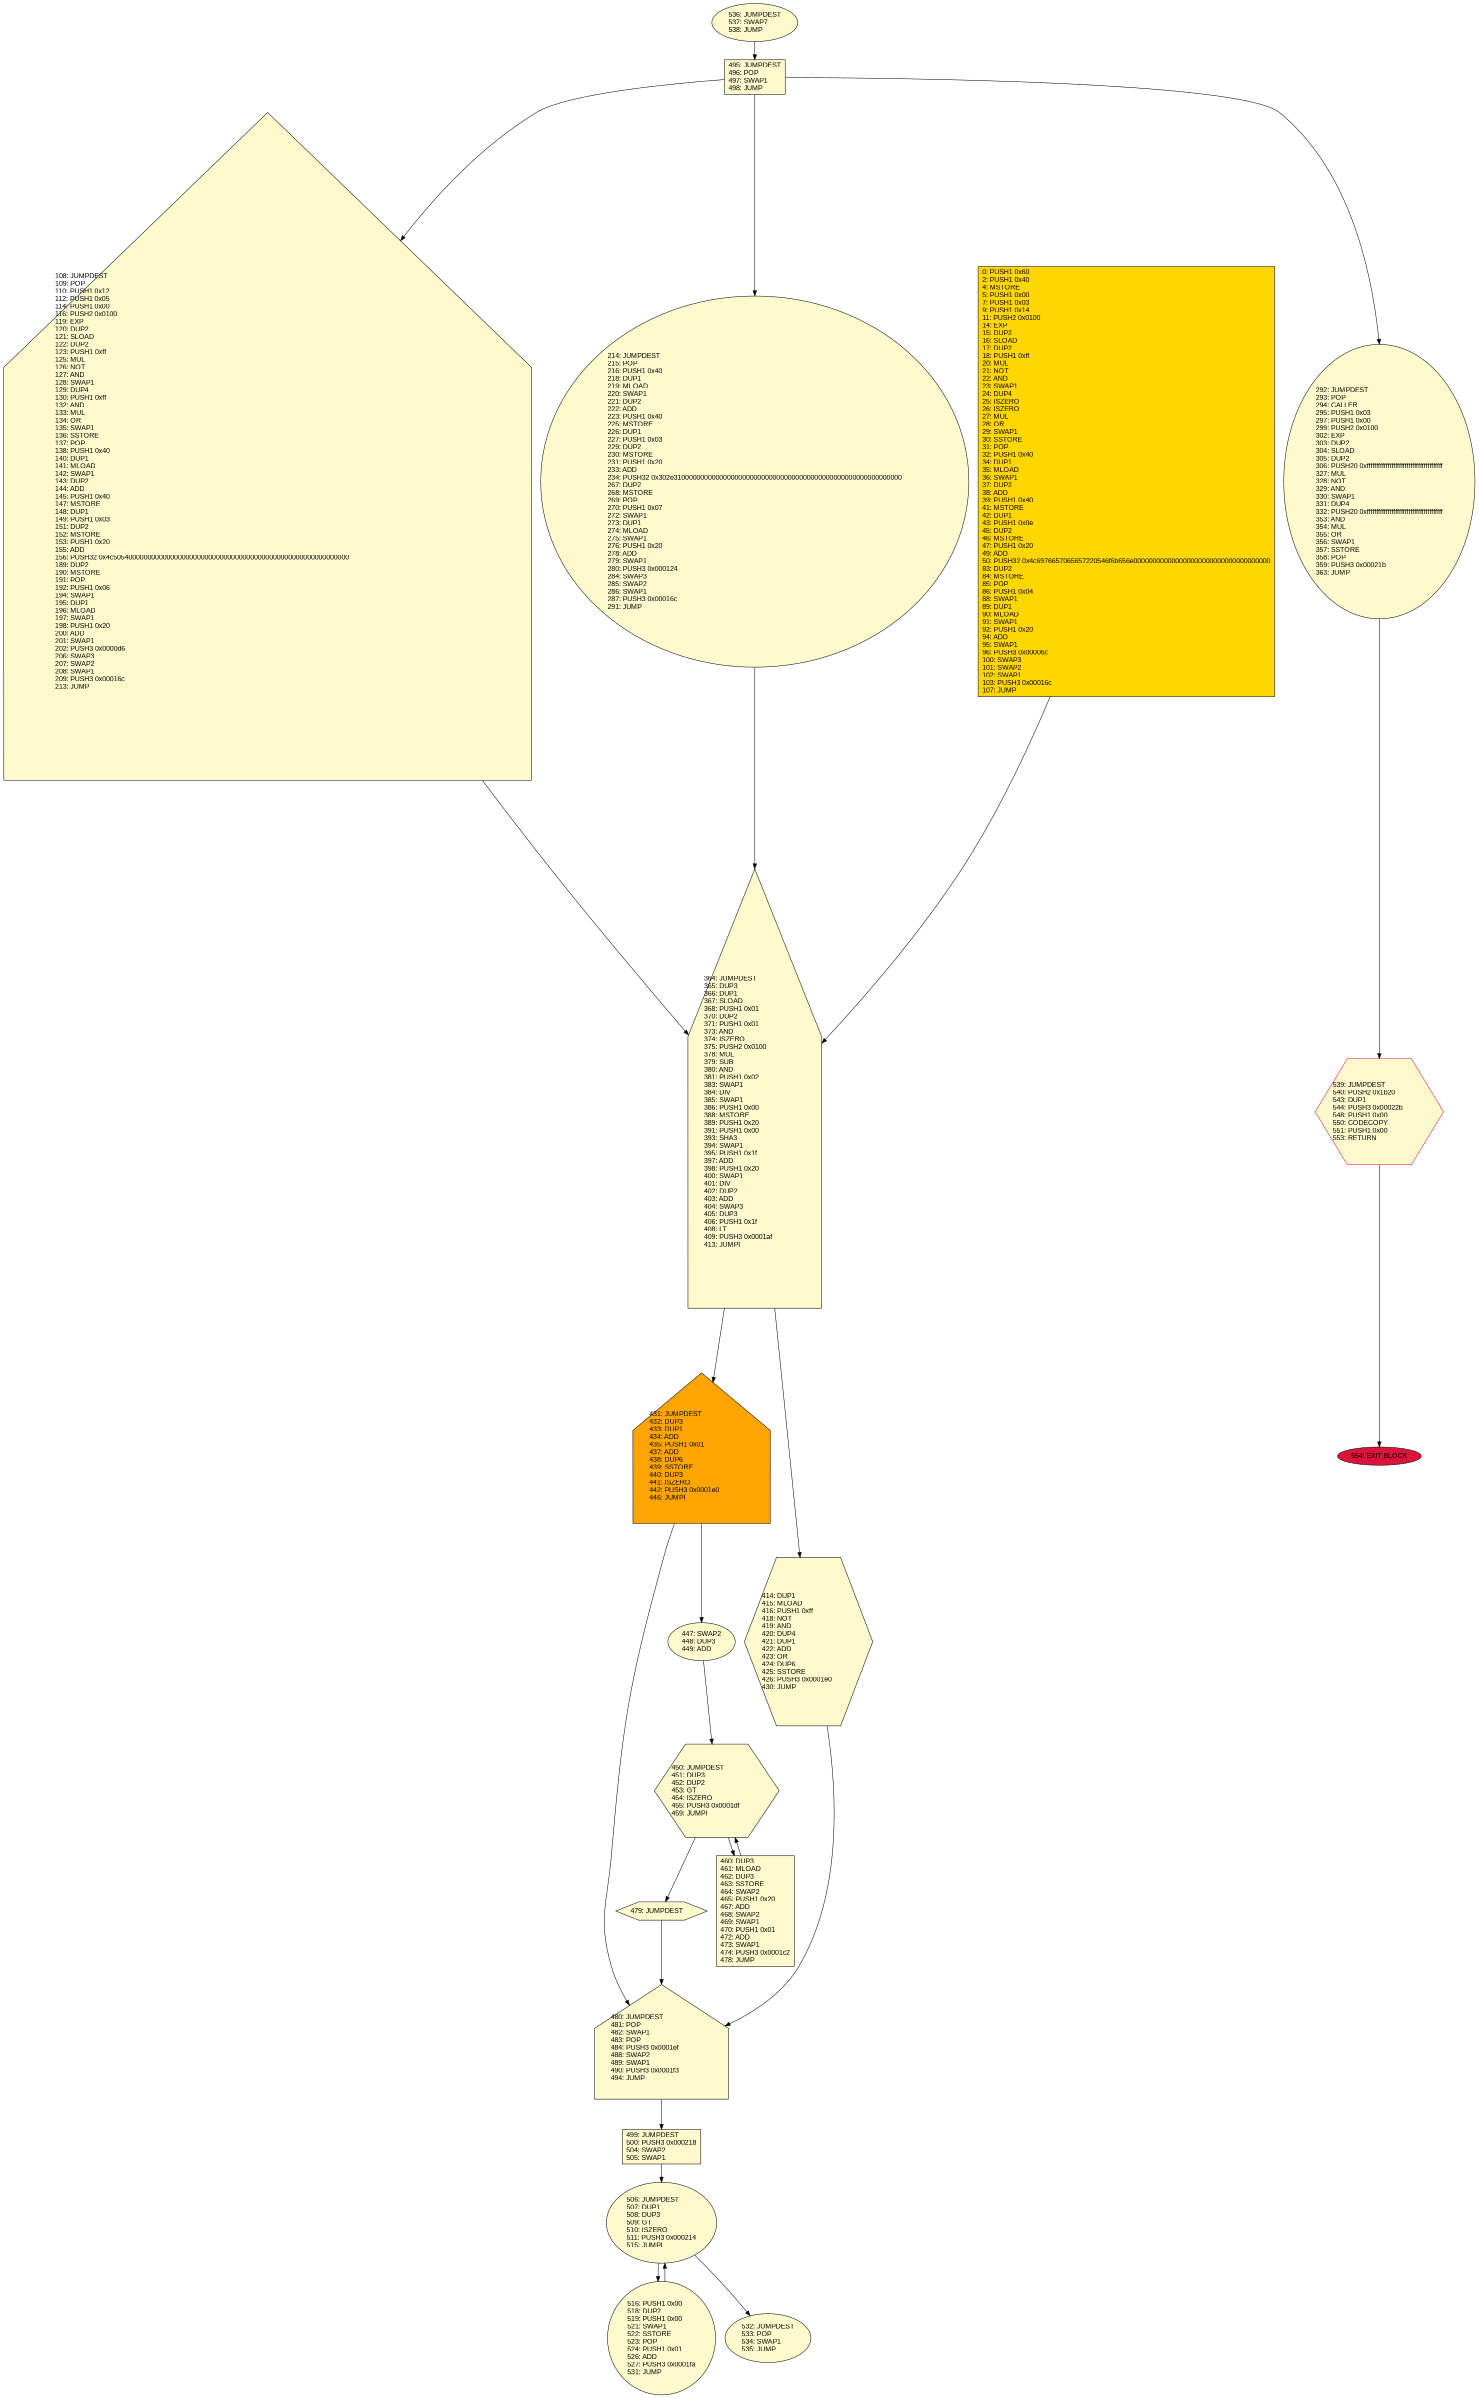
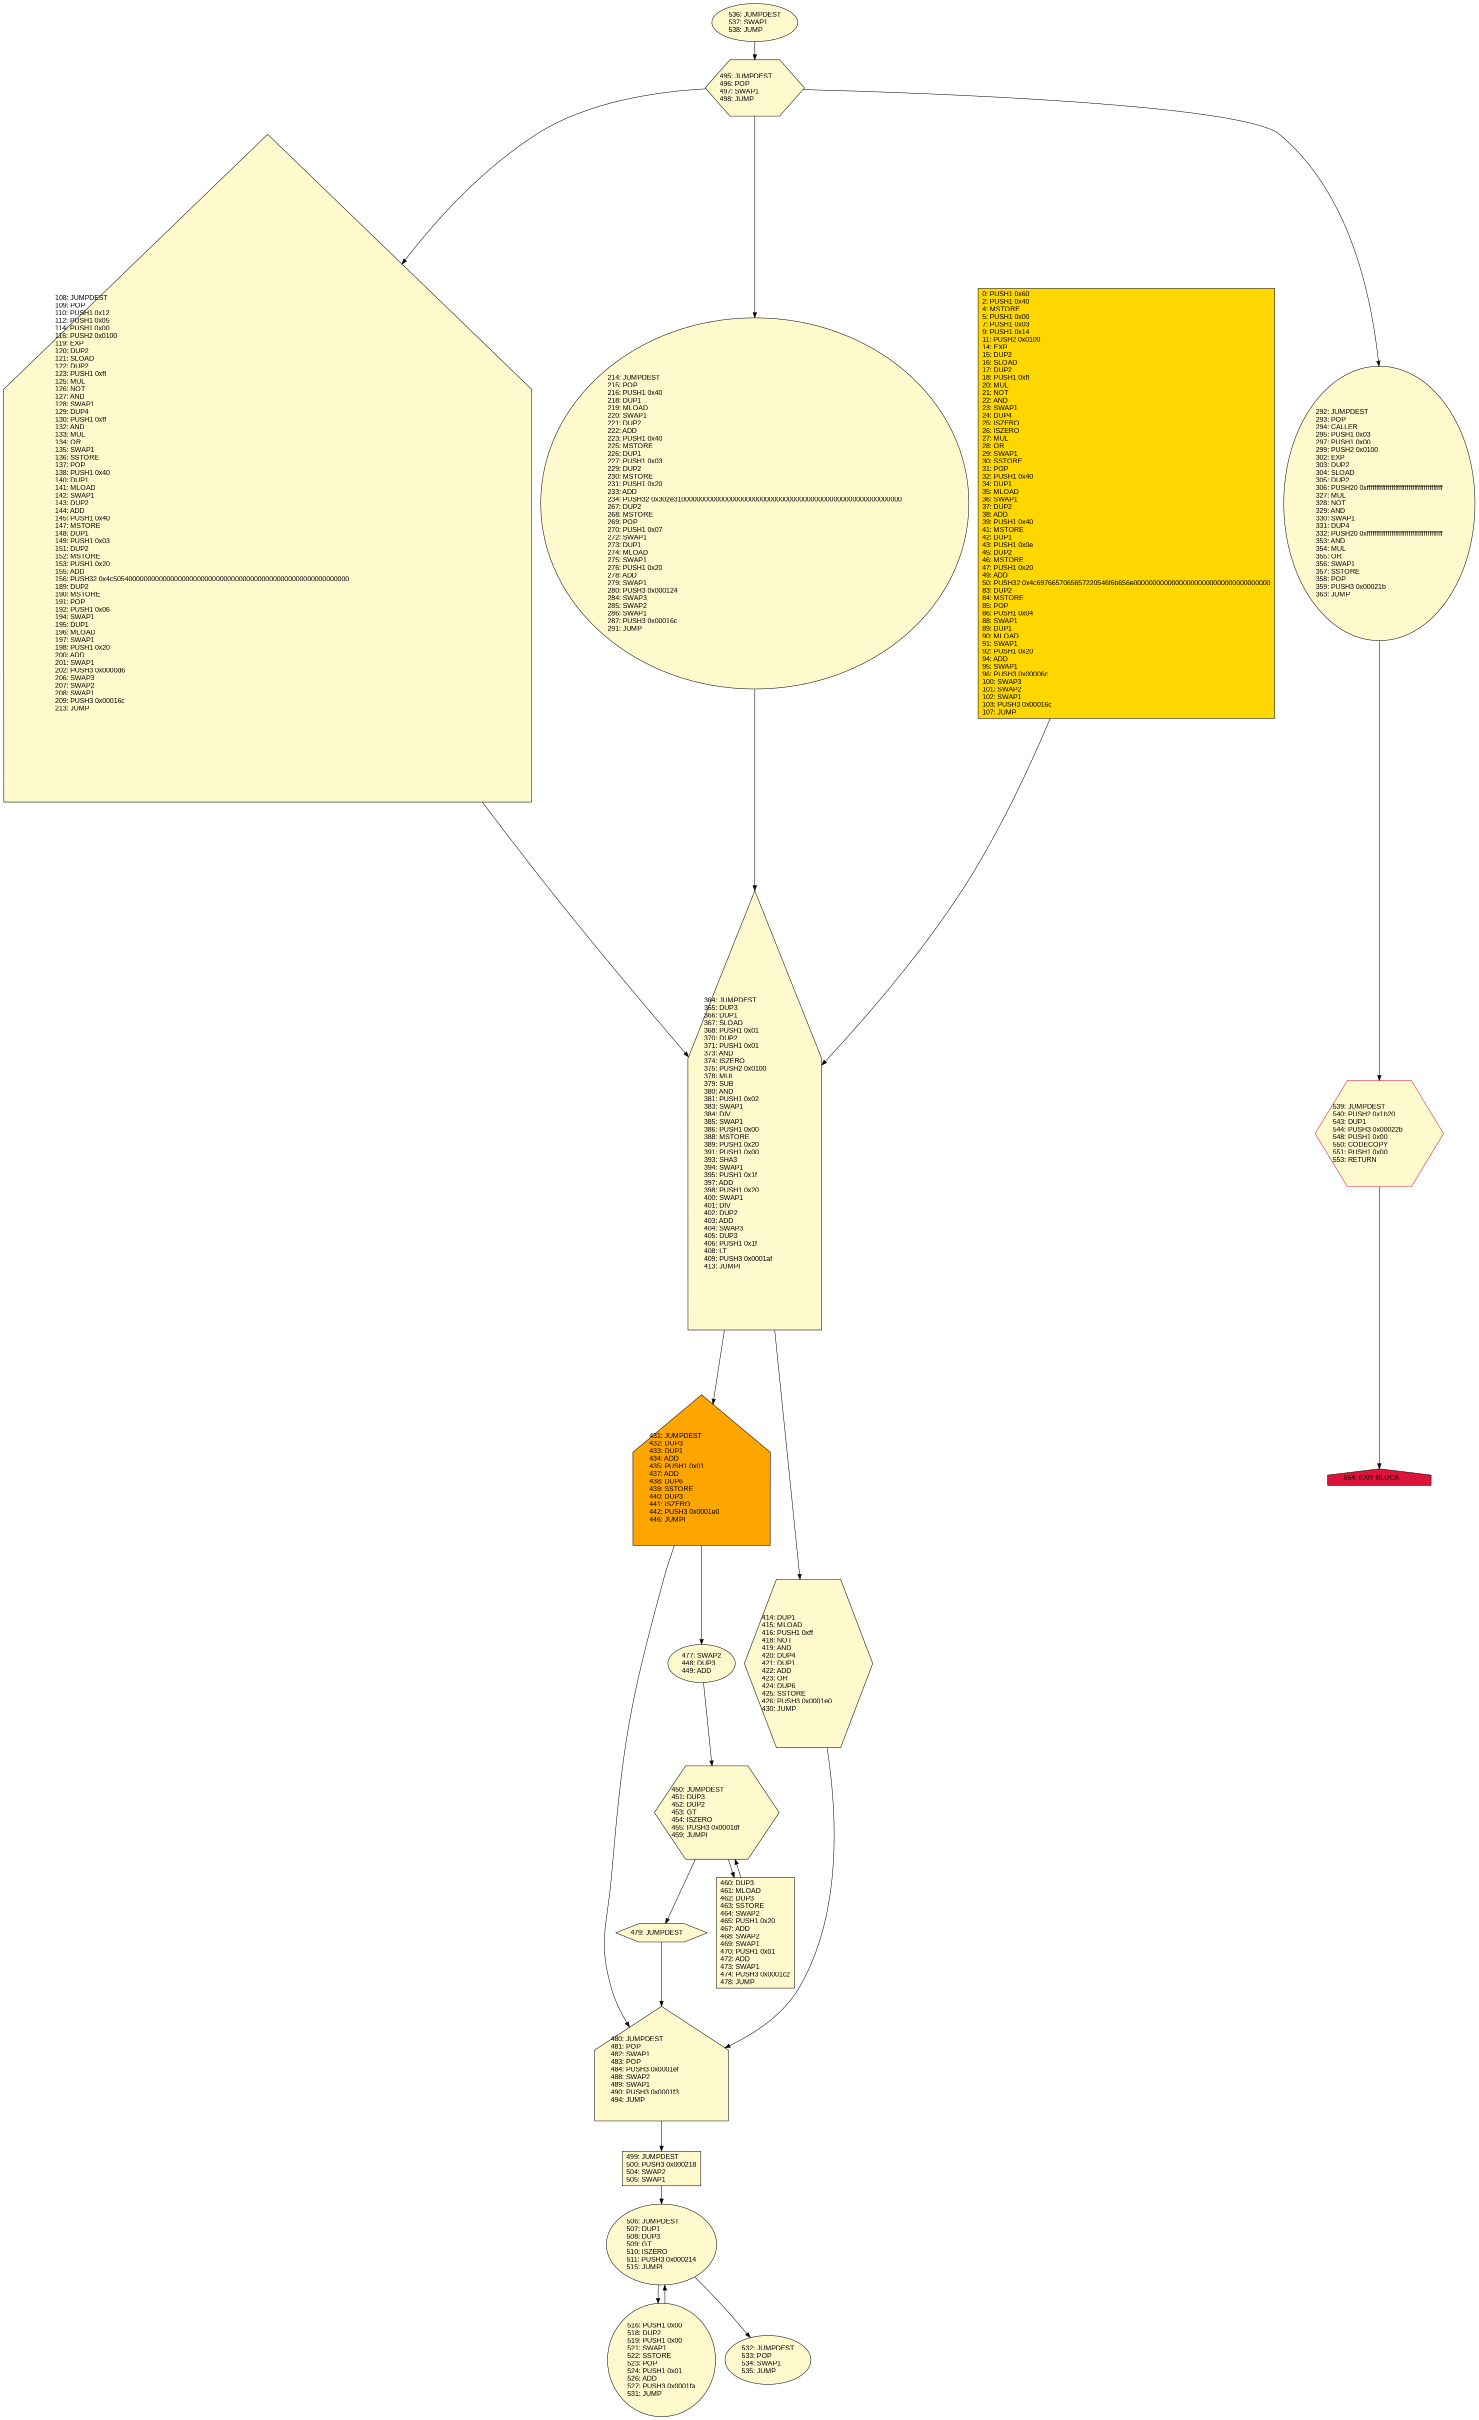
node "536: JUMPDEST 537: SWAP7 538: JUMP": label "536: JUMPDEST 537: SWAP7 538: JUMP" -> "536: JUMPDEST 537: SWAP1 538: JUMP"
node "495: JUMPDEST 496: POP 497: SWAP1 498: JUMP": shape box -> hexagon
node "554: EXIT BLOCK": shape ellipse -> house
node "447: SWAP2 448: DUP3 449: ADD": label "447: SWAP2 448: DUP3 449: ADD" -> "477: SWAP2 448: DUP3 449: ADD"
